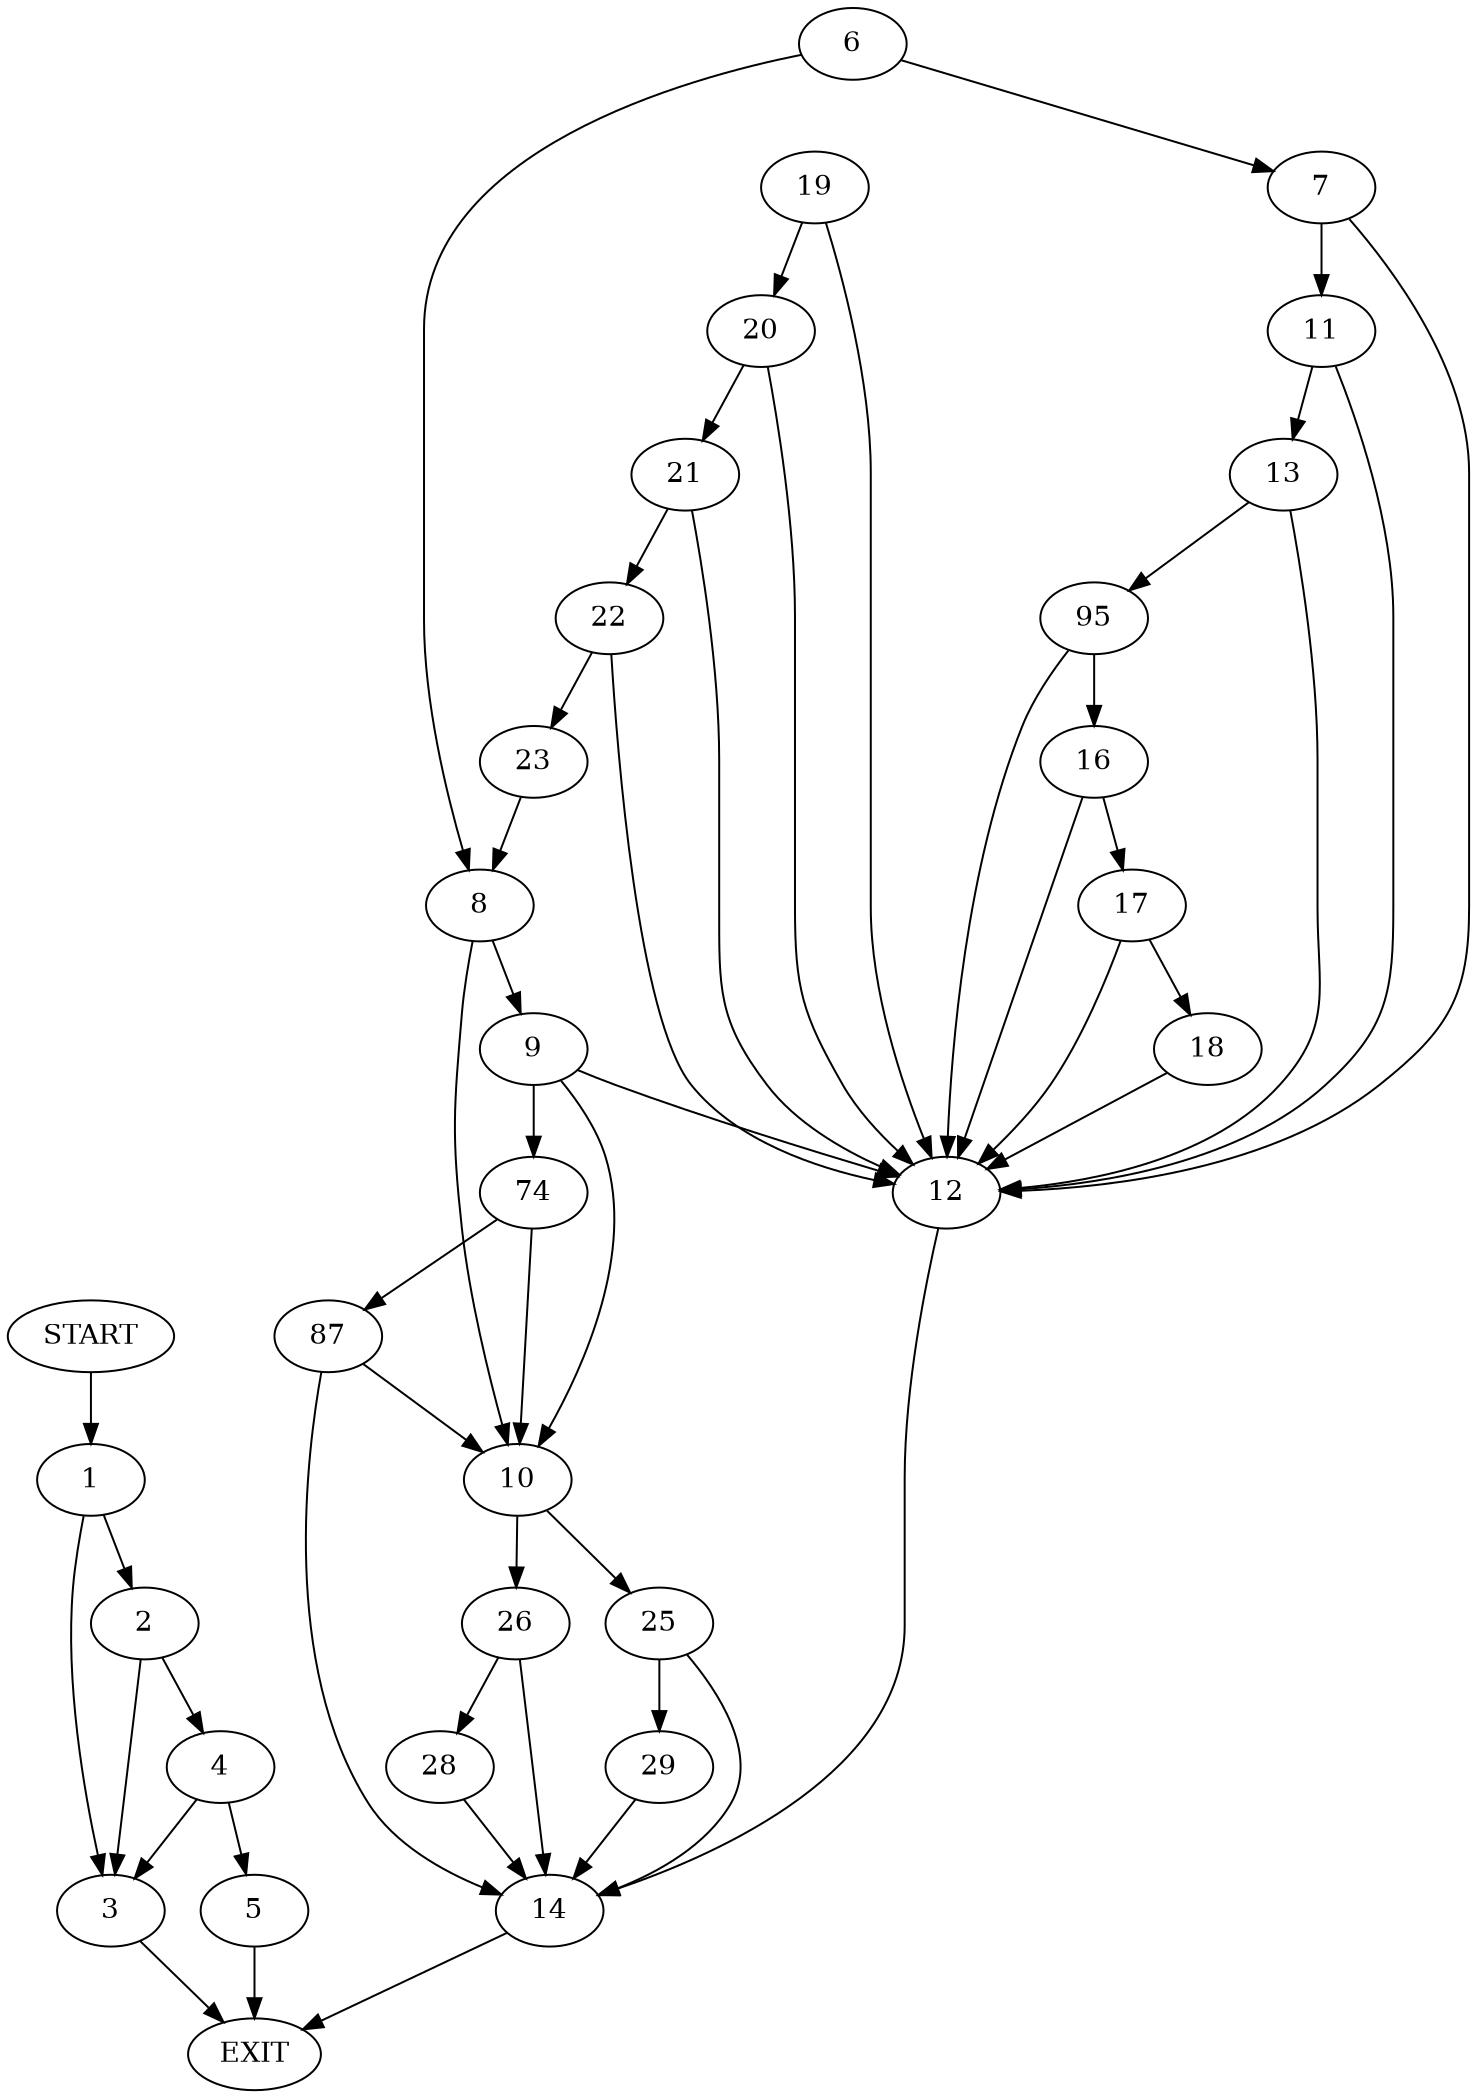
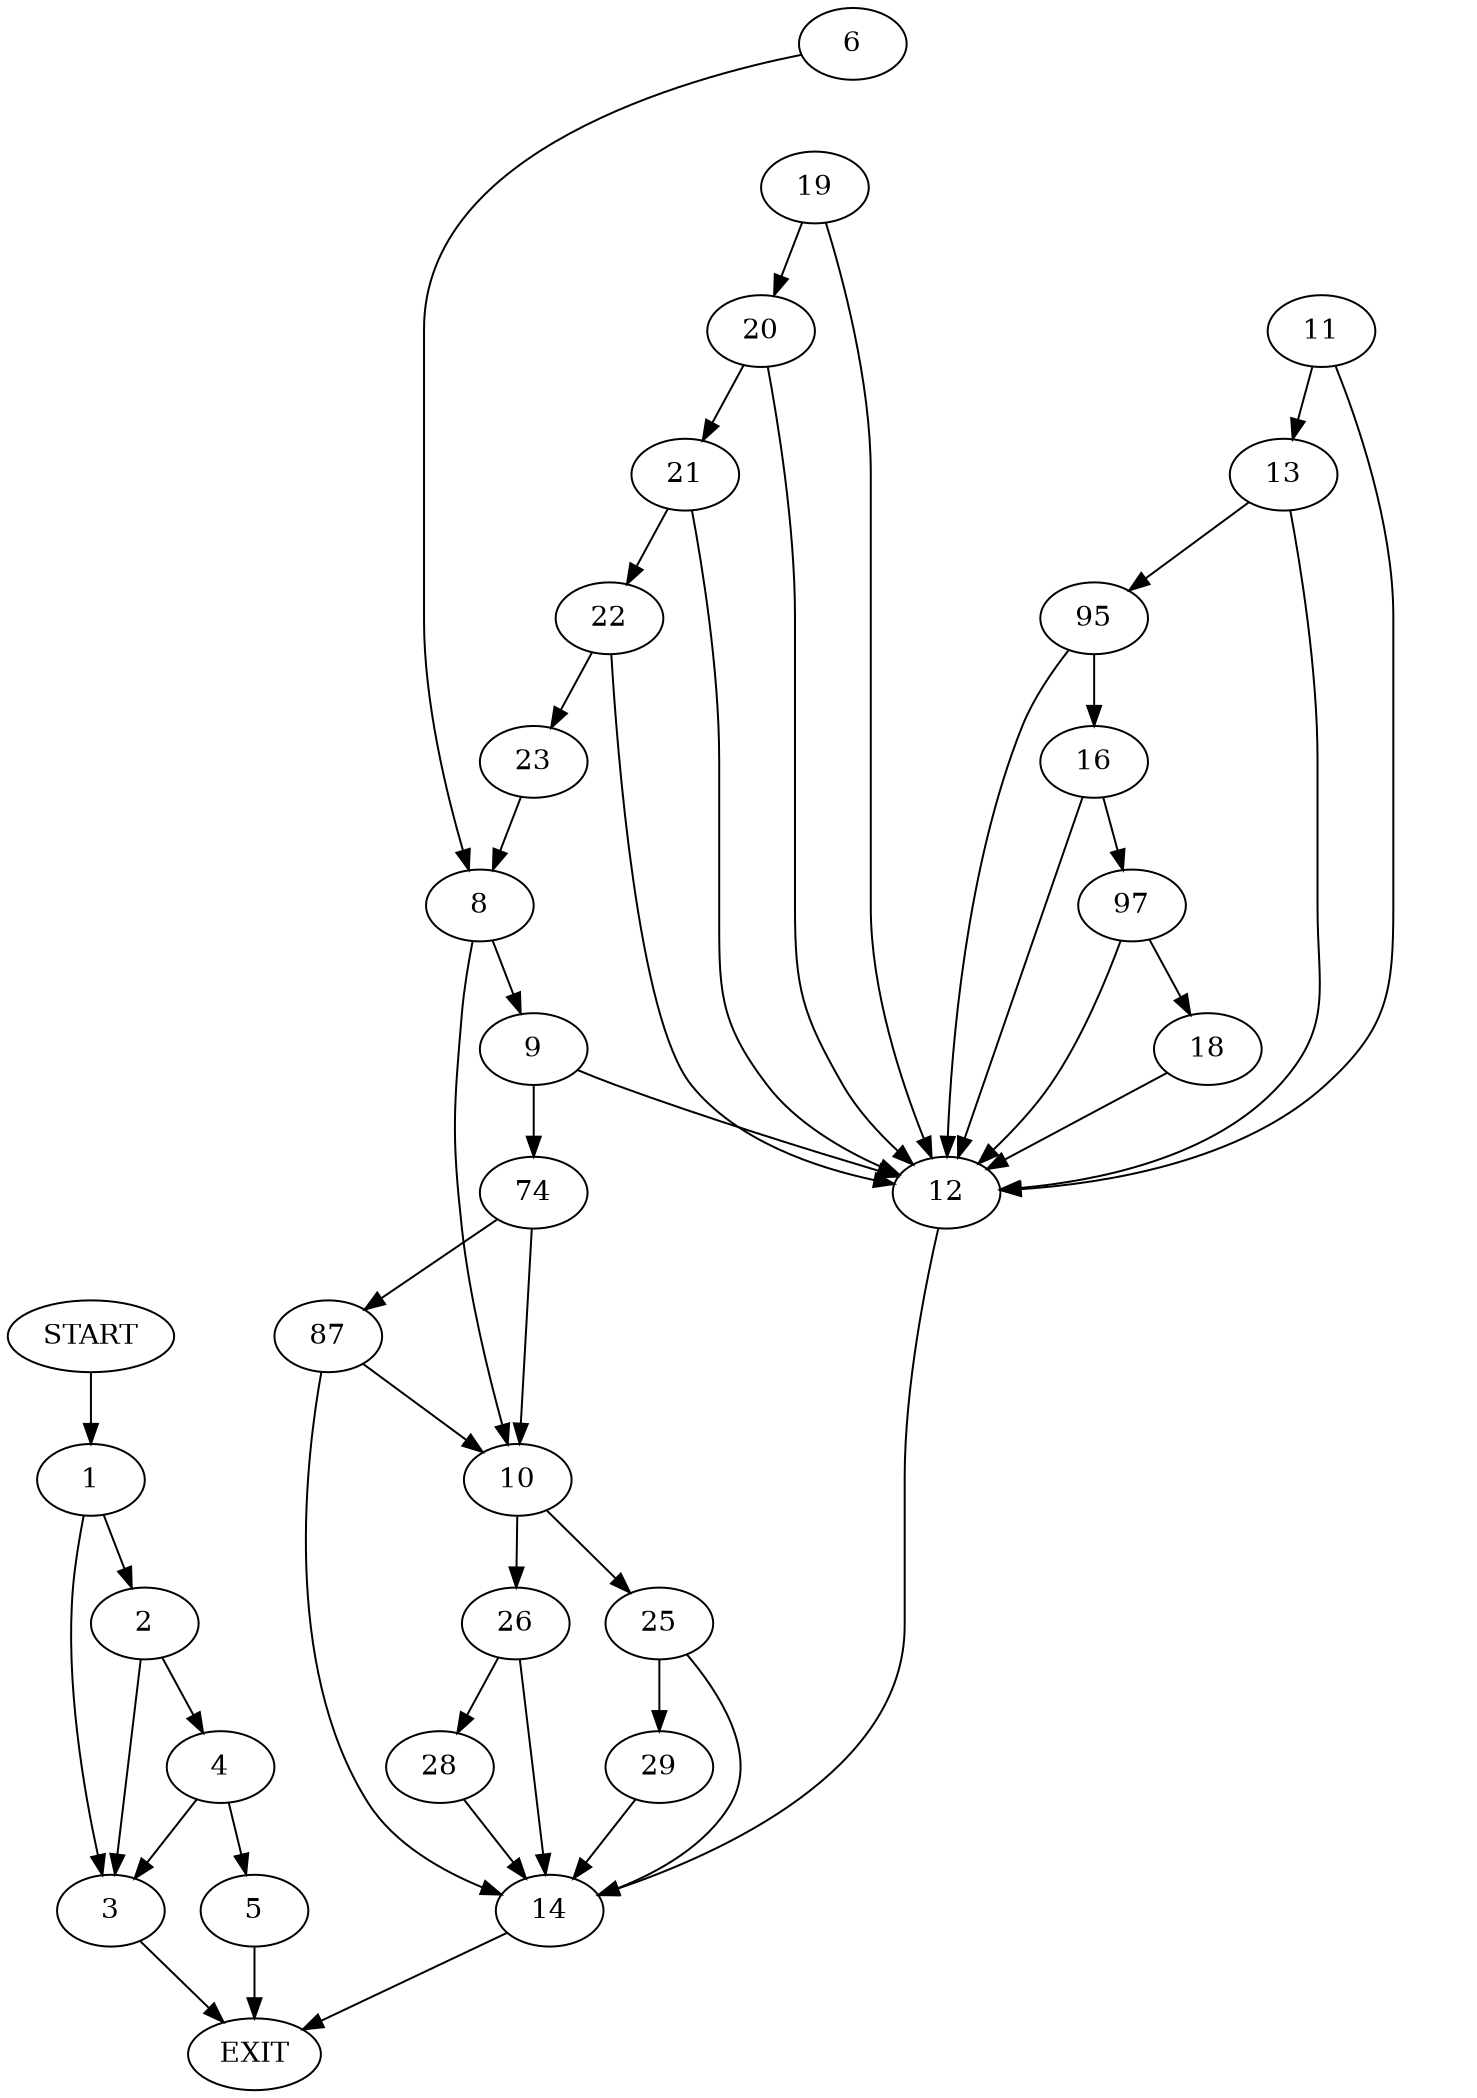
node "7": removed
node "17": label "17" -> "97"
edge "9" -> "10": removed
